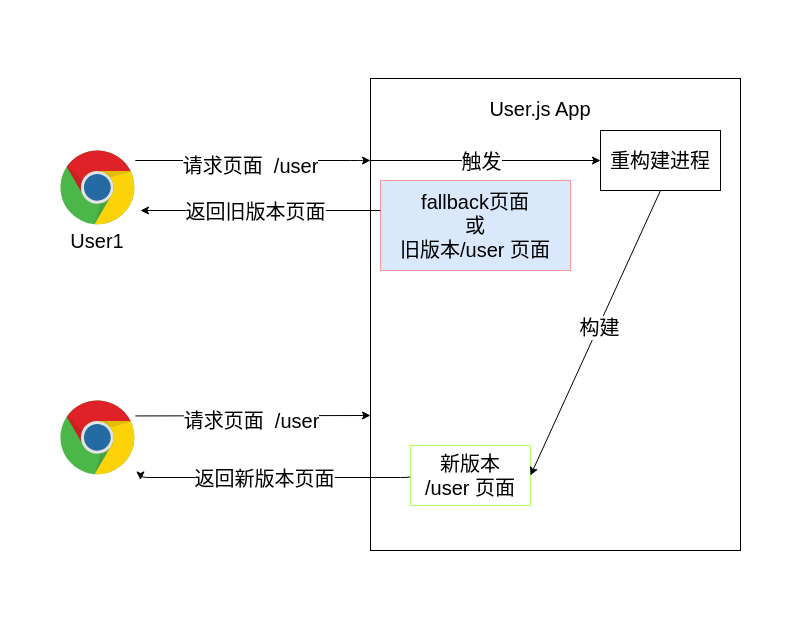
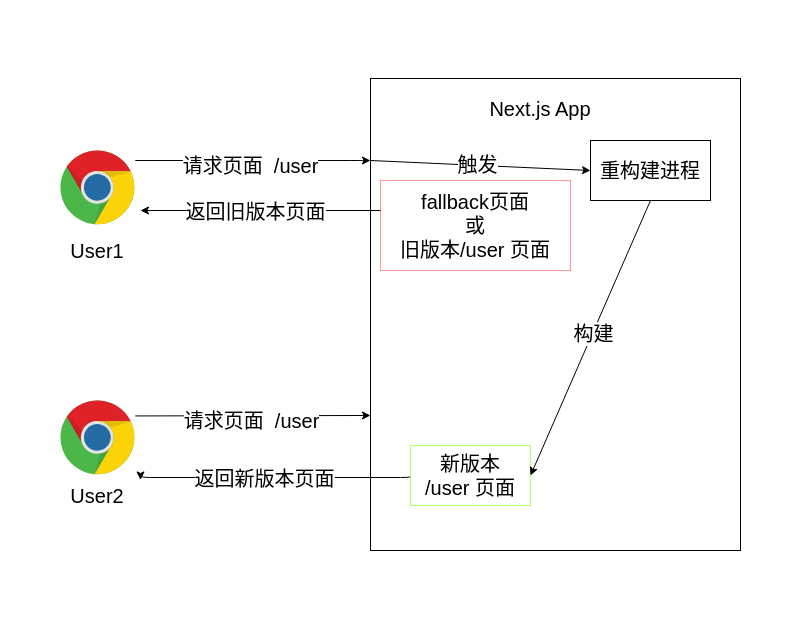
node "User.js App": label "User.js App" -> "Next.js App"
node "重构建进程": moved (661, 161) -> (651, 171)
node "fallback页面 或 旧版本/user 页面": fillcolor #dae8fc -> #ffffff
node "User1": moved (98, 241) -> (98, 251)
node "User2": added
